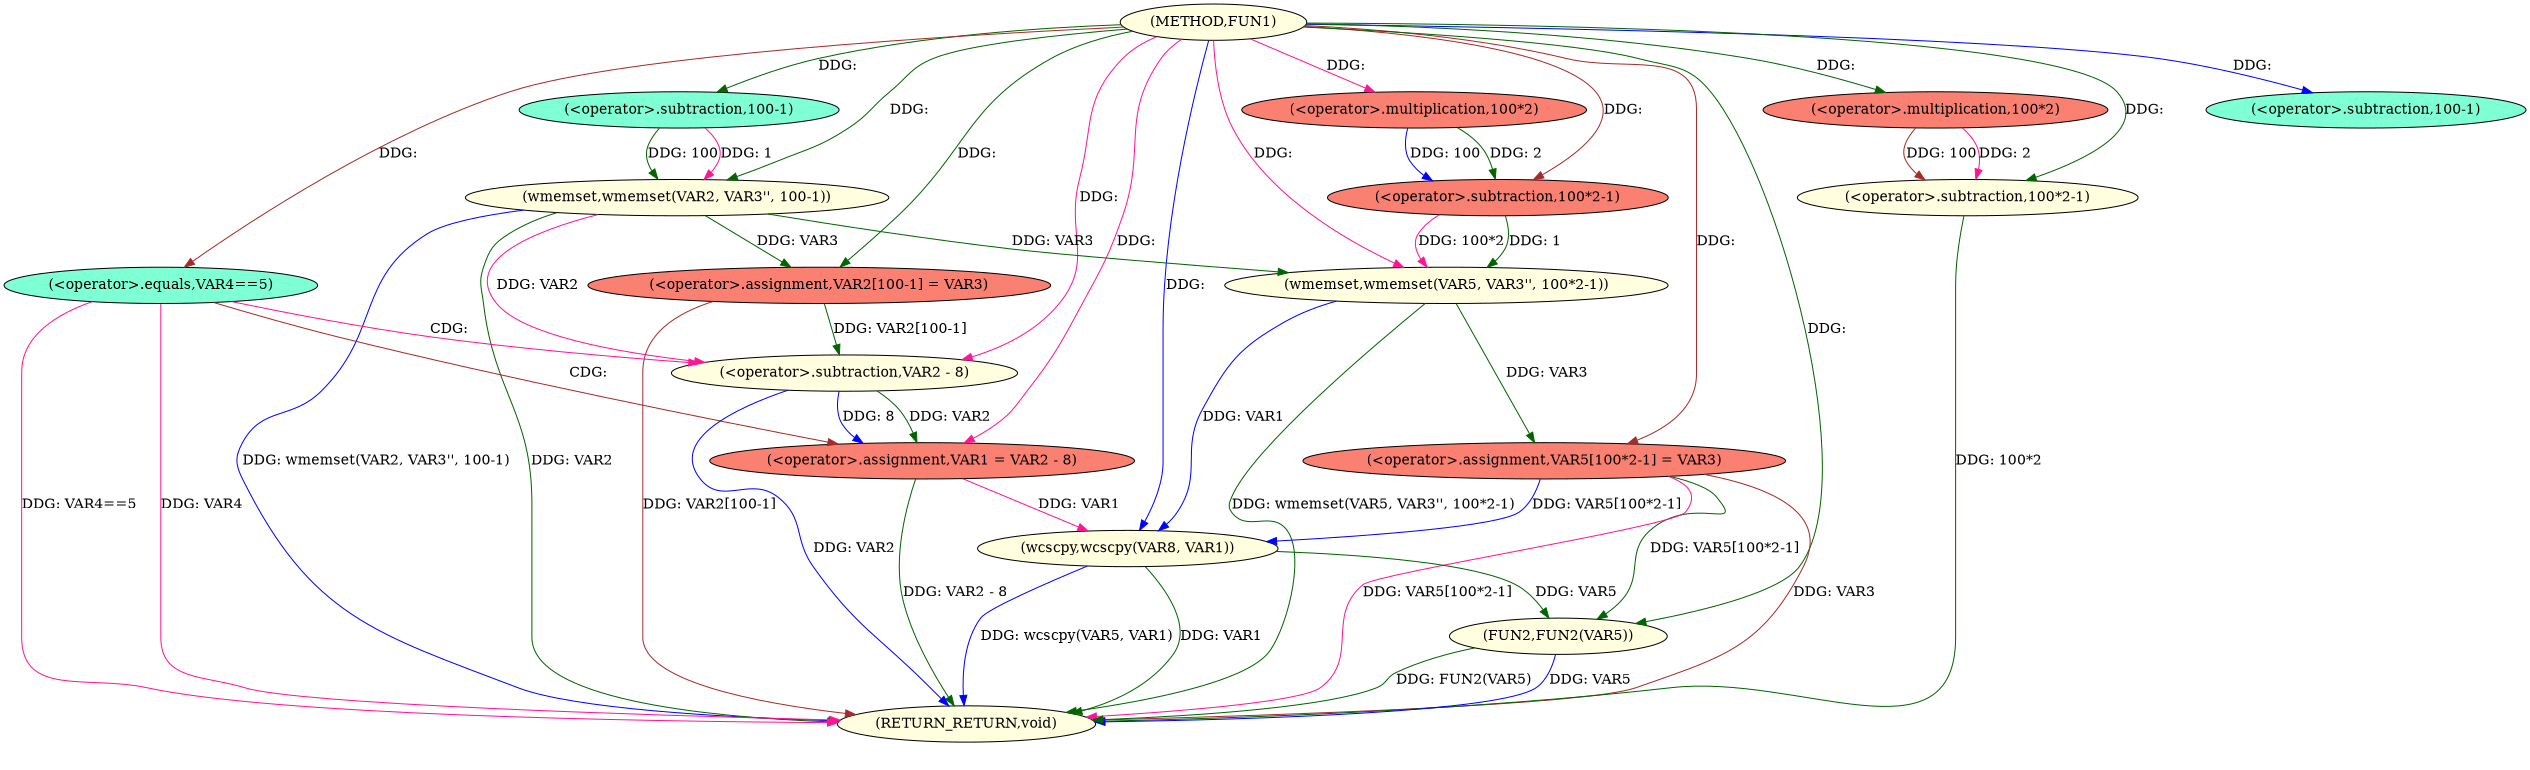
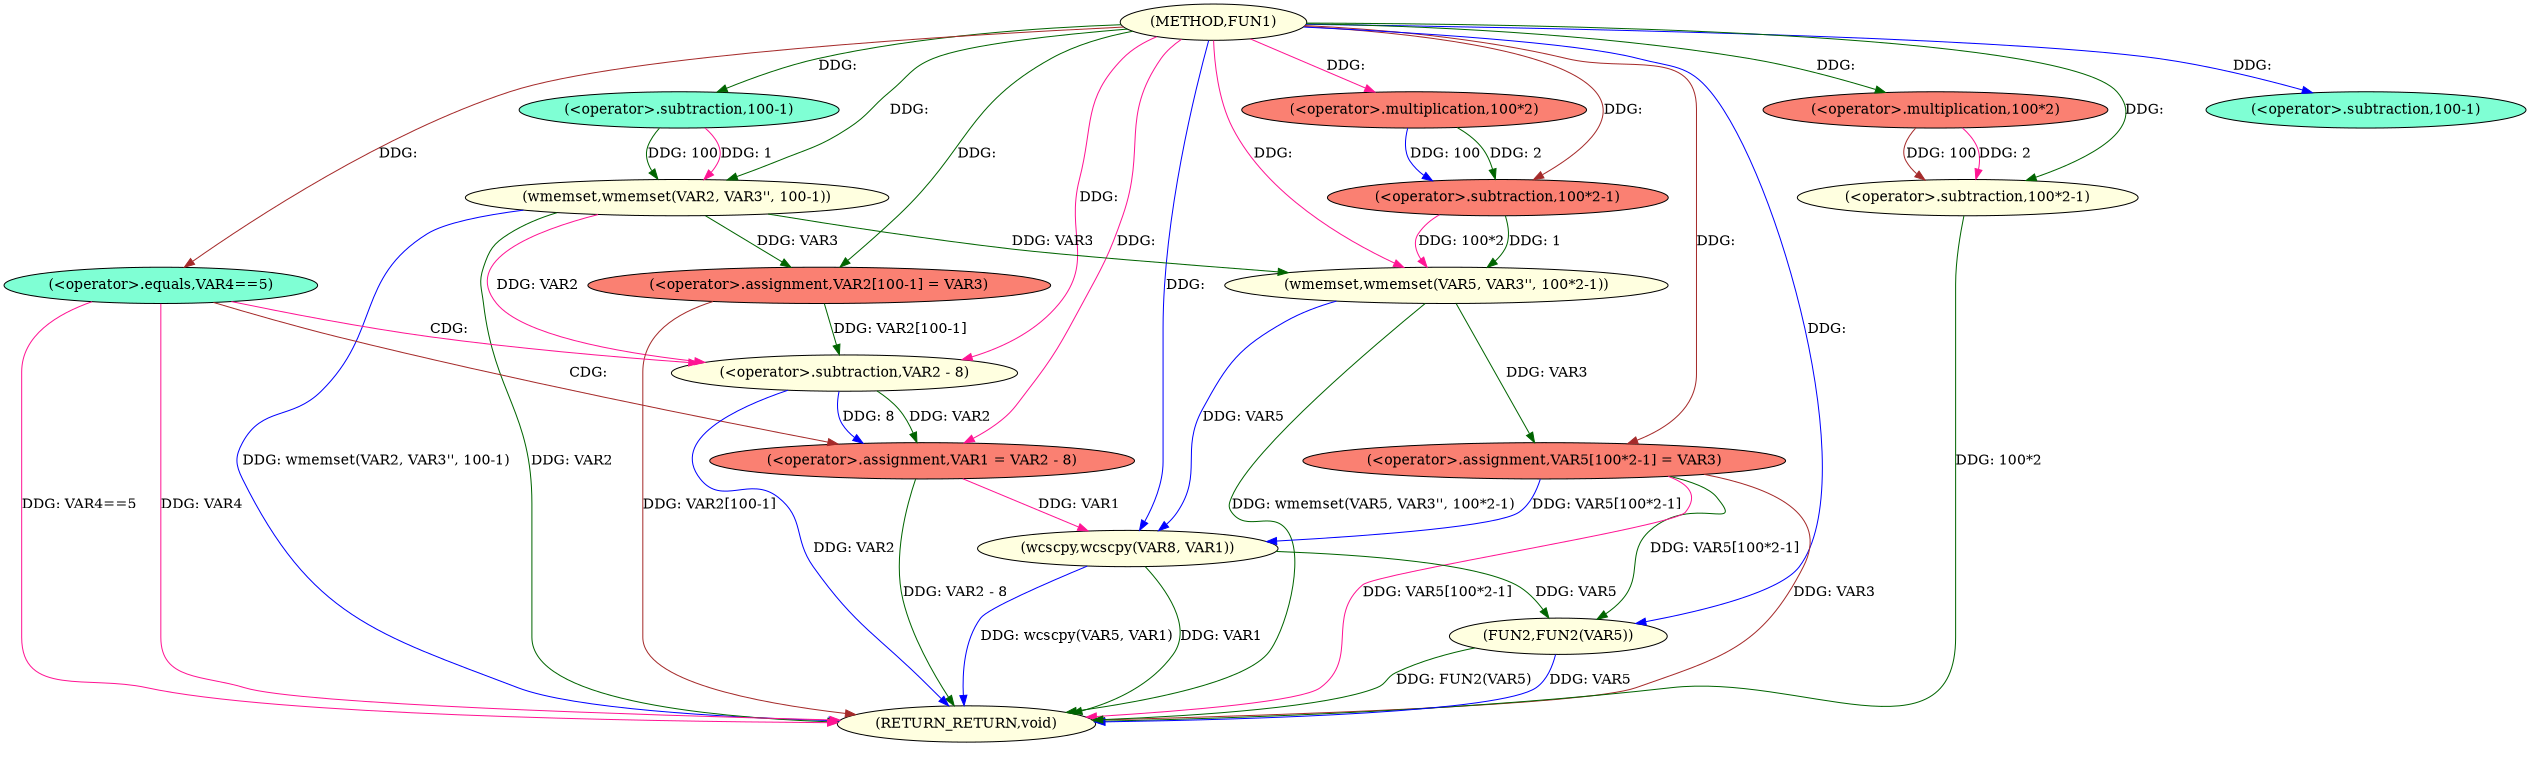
edge "(METHOD,FUN1)" -> "(FUN2,FUN2(VAR5))": color darkgreen -> blue
edge "(wmemset,wmemset(VAR5, VAR3'', 100*2-1))" -> "(wcscpy,wcscpy(VAR8, VAR1))": label "DDG: VAR1" -> "DDG: VAR5"
